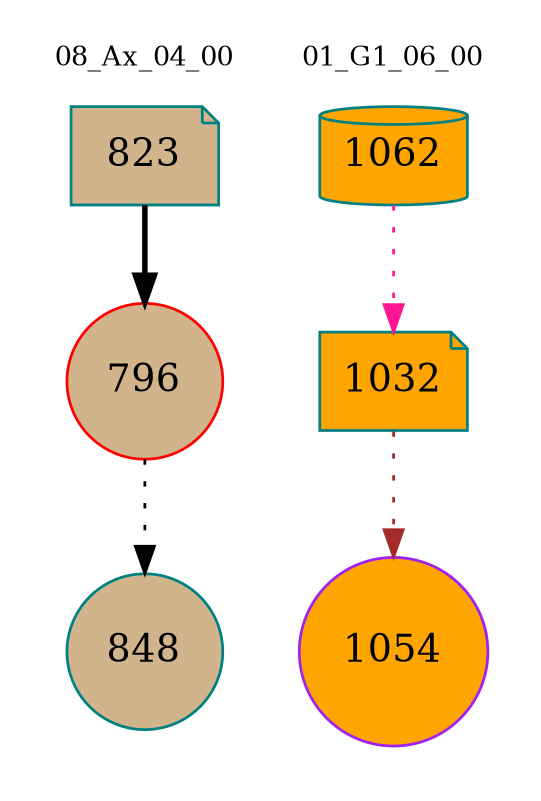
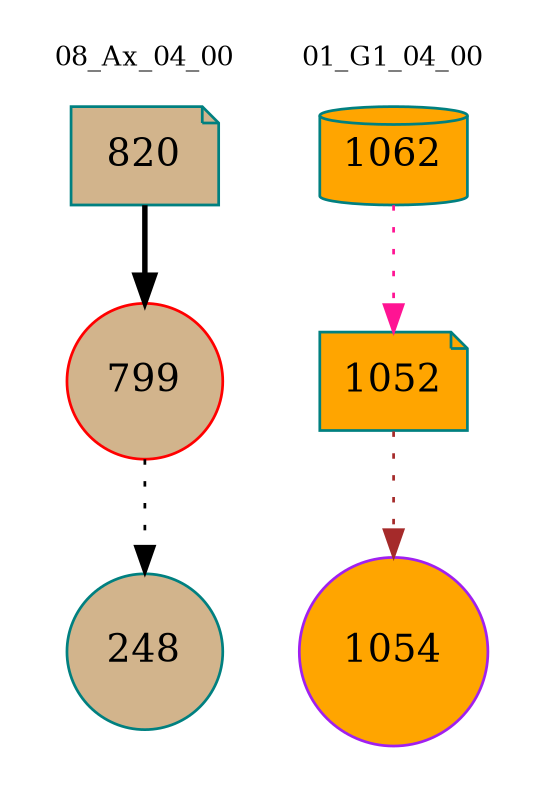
cluster "01_G1_06_00": label "01_G1_06_00" -> "01_G1_04_00"
node "823": label "823" -> "820"
node "796": label "796" -> "799"
node "1032": label "1032" -> "1052"
node "848": label "848" -> "248"
